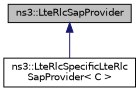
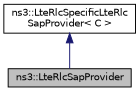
edge "ns3::LteRlcSpecificLteRlc SapProvider< C >" -> "ns3::LteRlcSapProvider": reversed
